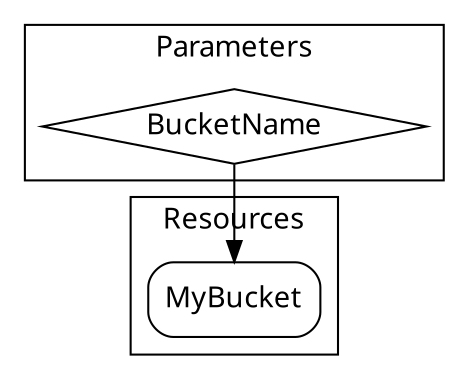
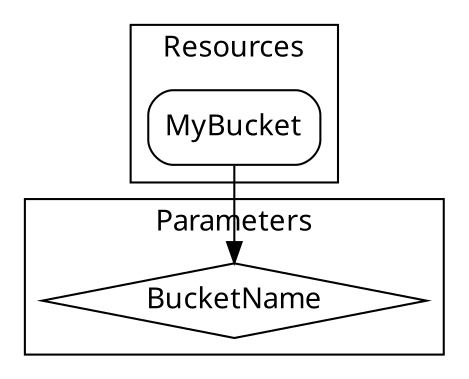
edge "BucketName" -> "MyBucket": reversed
